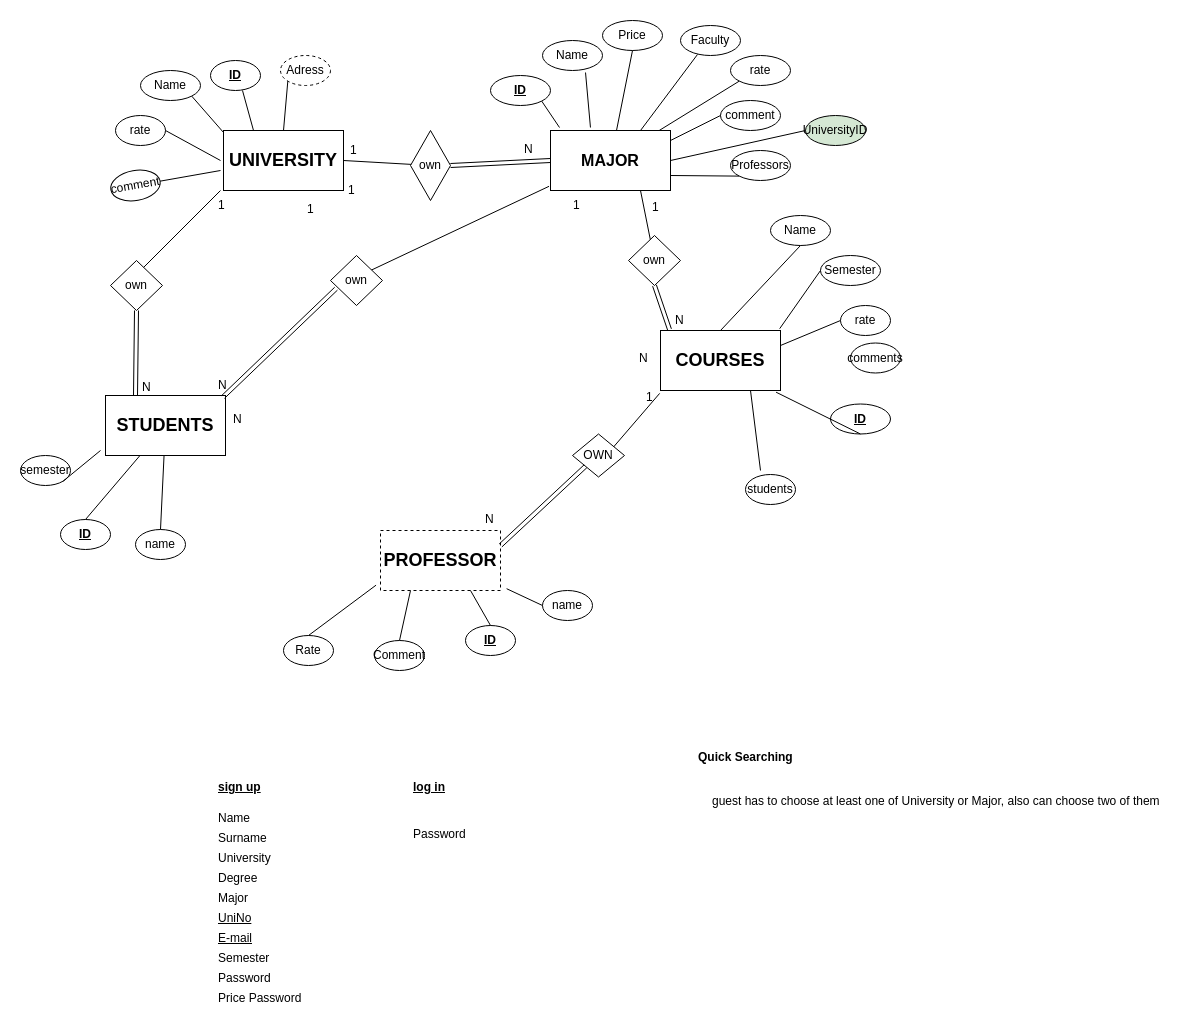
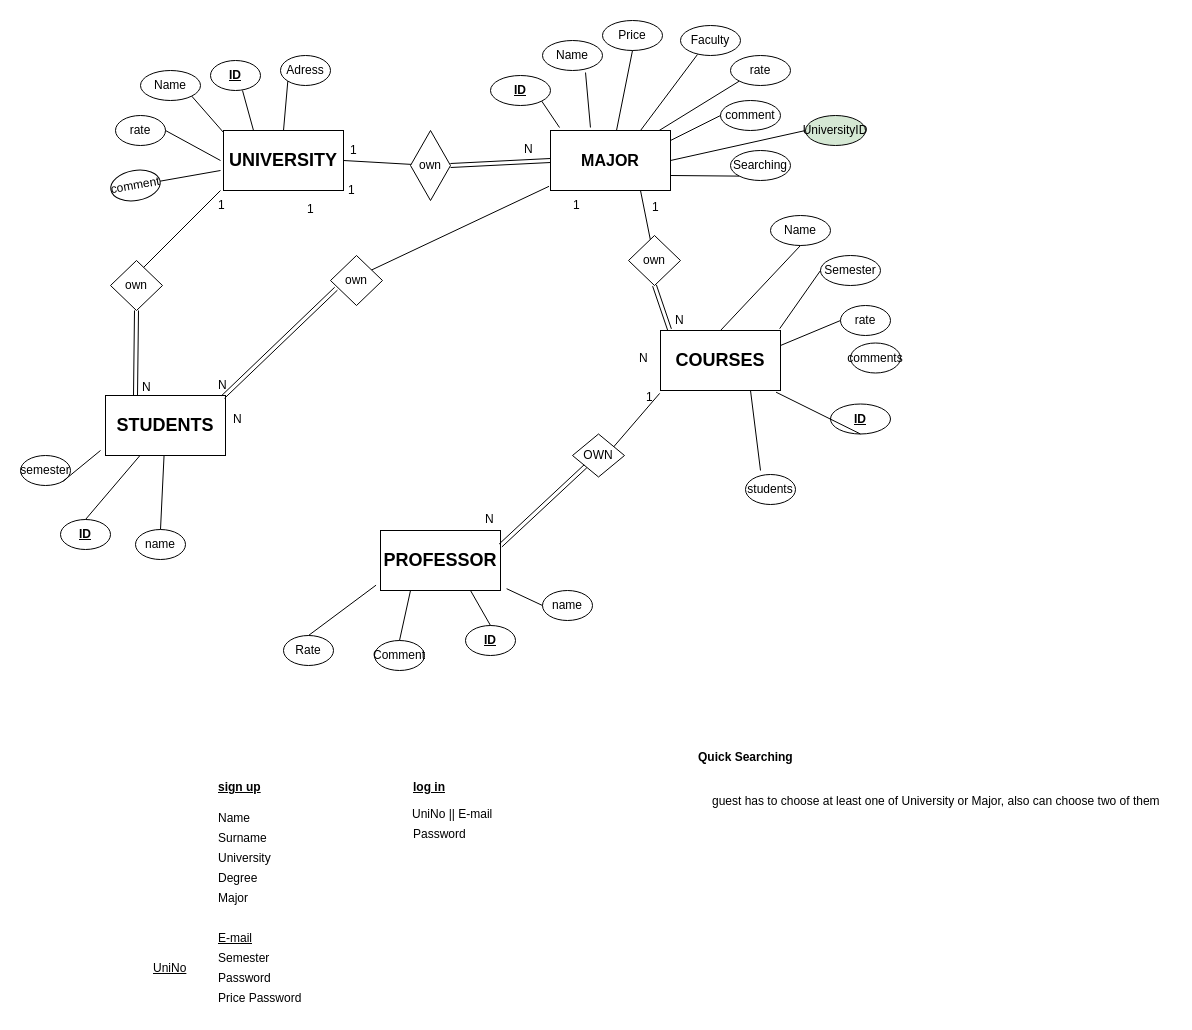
node "Adress": style dashed -> solid
node "Professors": label "Professors" -> "Searching"
node "PROFESSOR": style dashed -> solid
node "UniNo || E-mail": added
node "UniNo": moved (242, 919) -> (177, 969)
